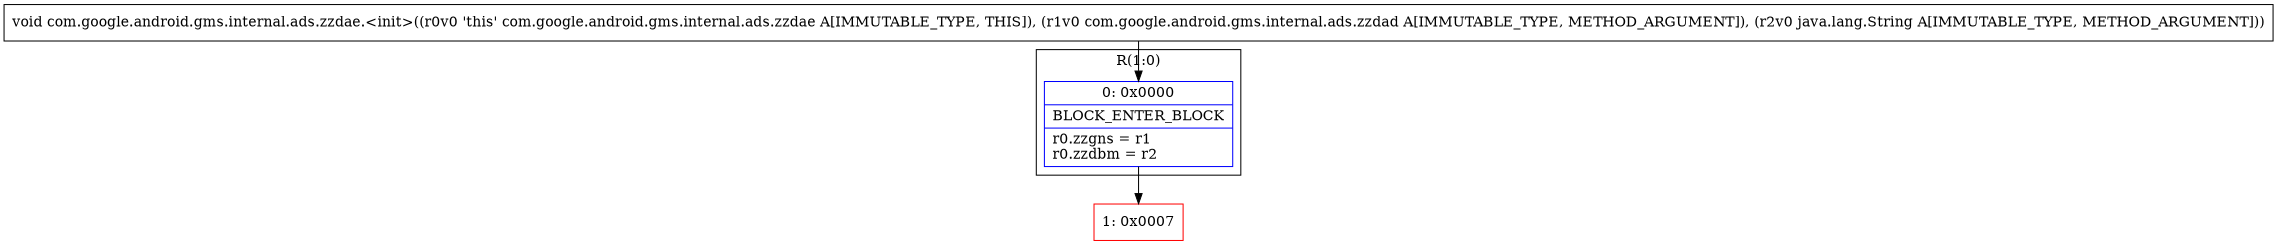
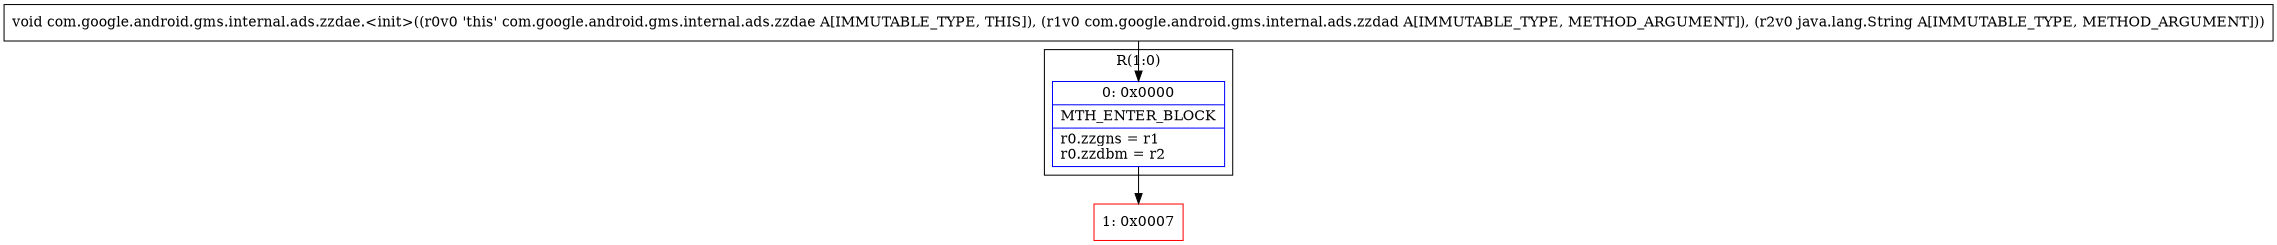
node "0: 0x0000": text "BLOCK_ENTER_BLOCK" -> "MTH_ENTER_BLOCK"
